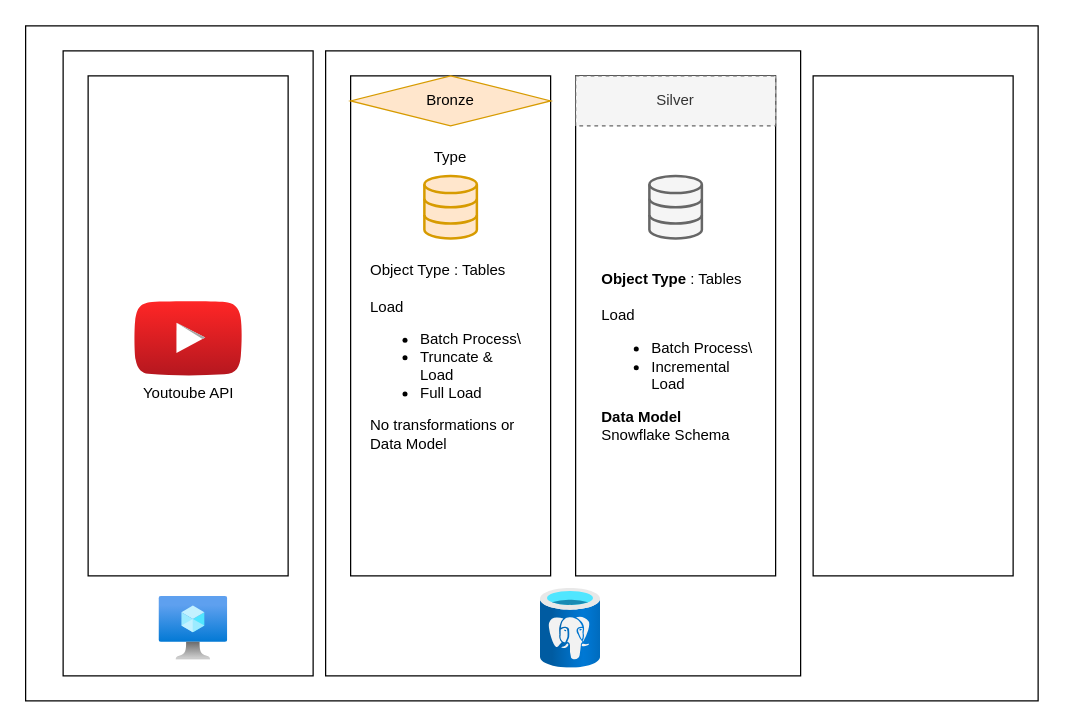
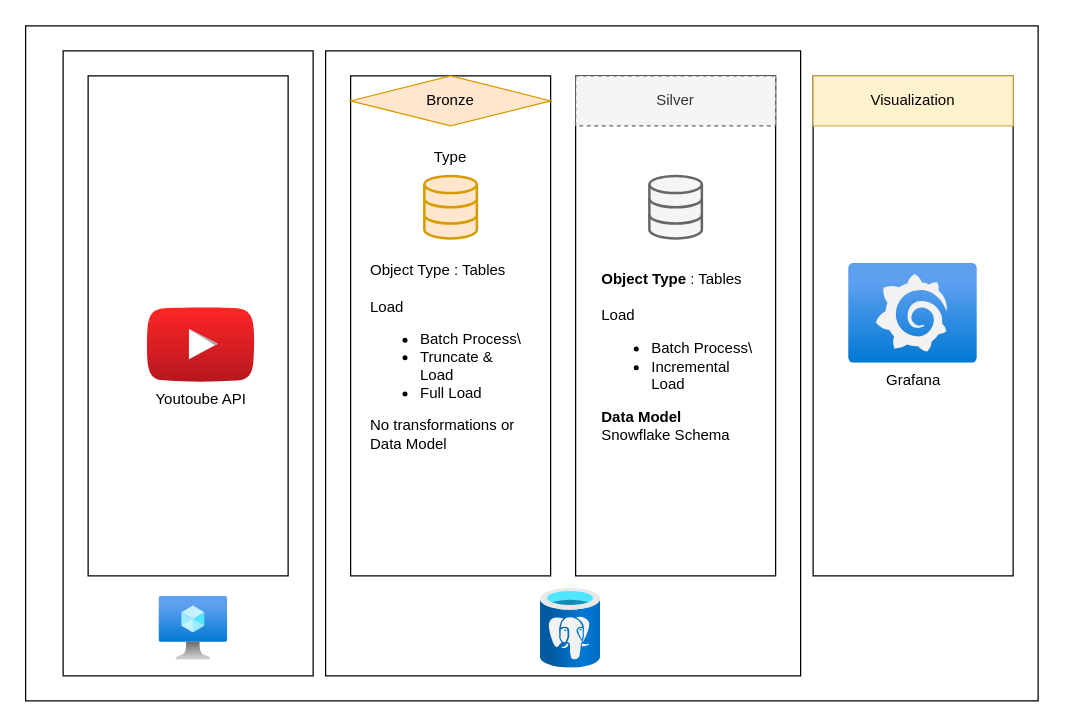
node "Visualization": added
node "Grafana": added
node "Youtoube API": moved (188, 338) -> (201, 344)
